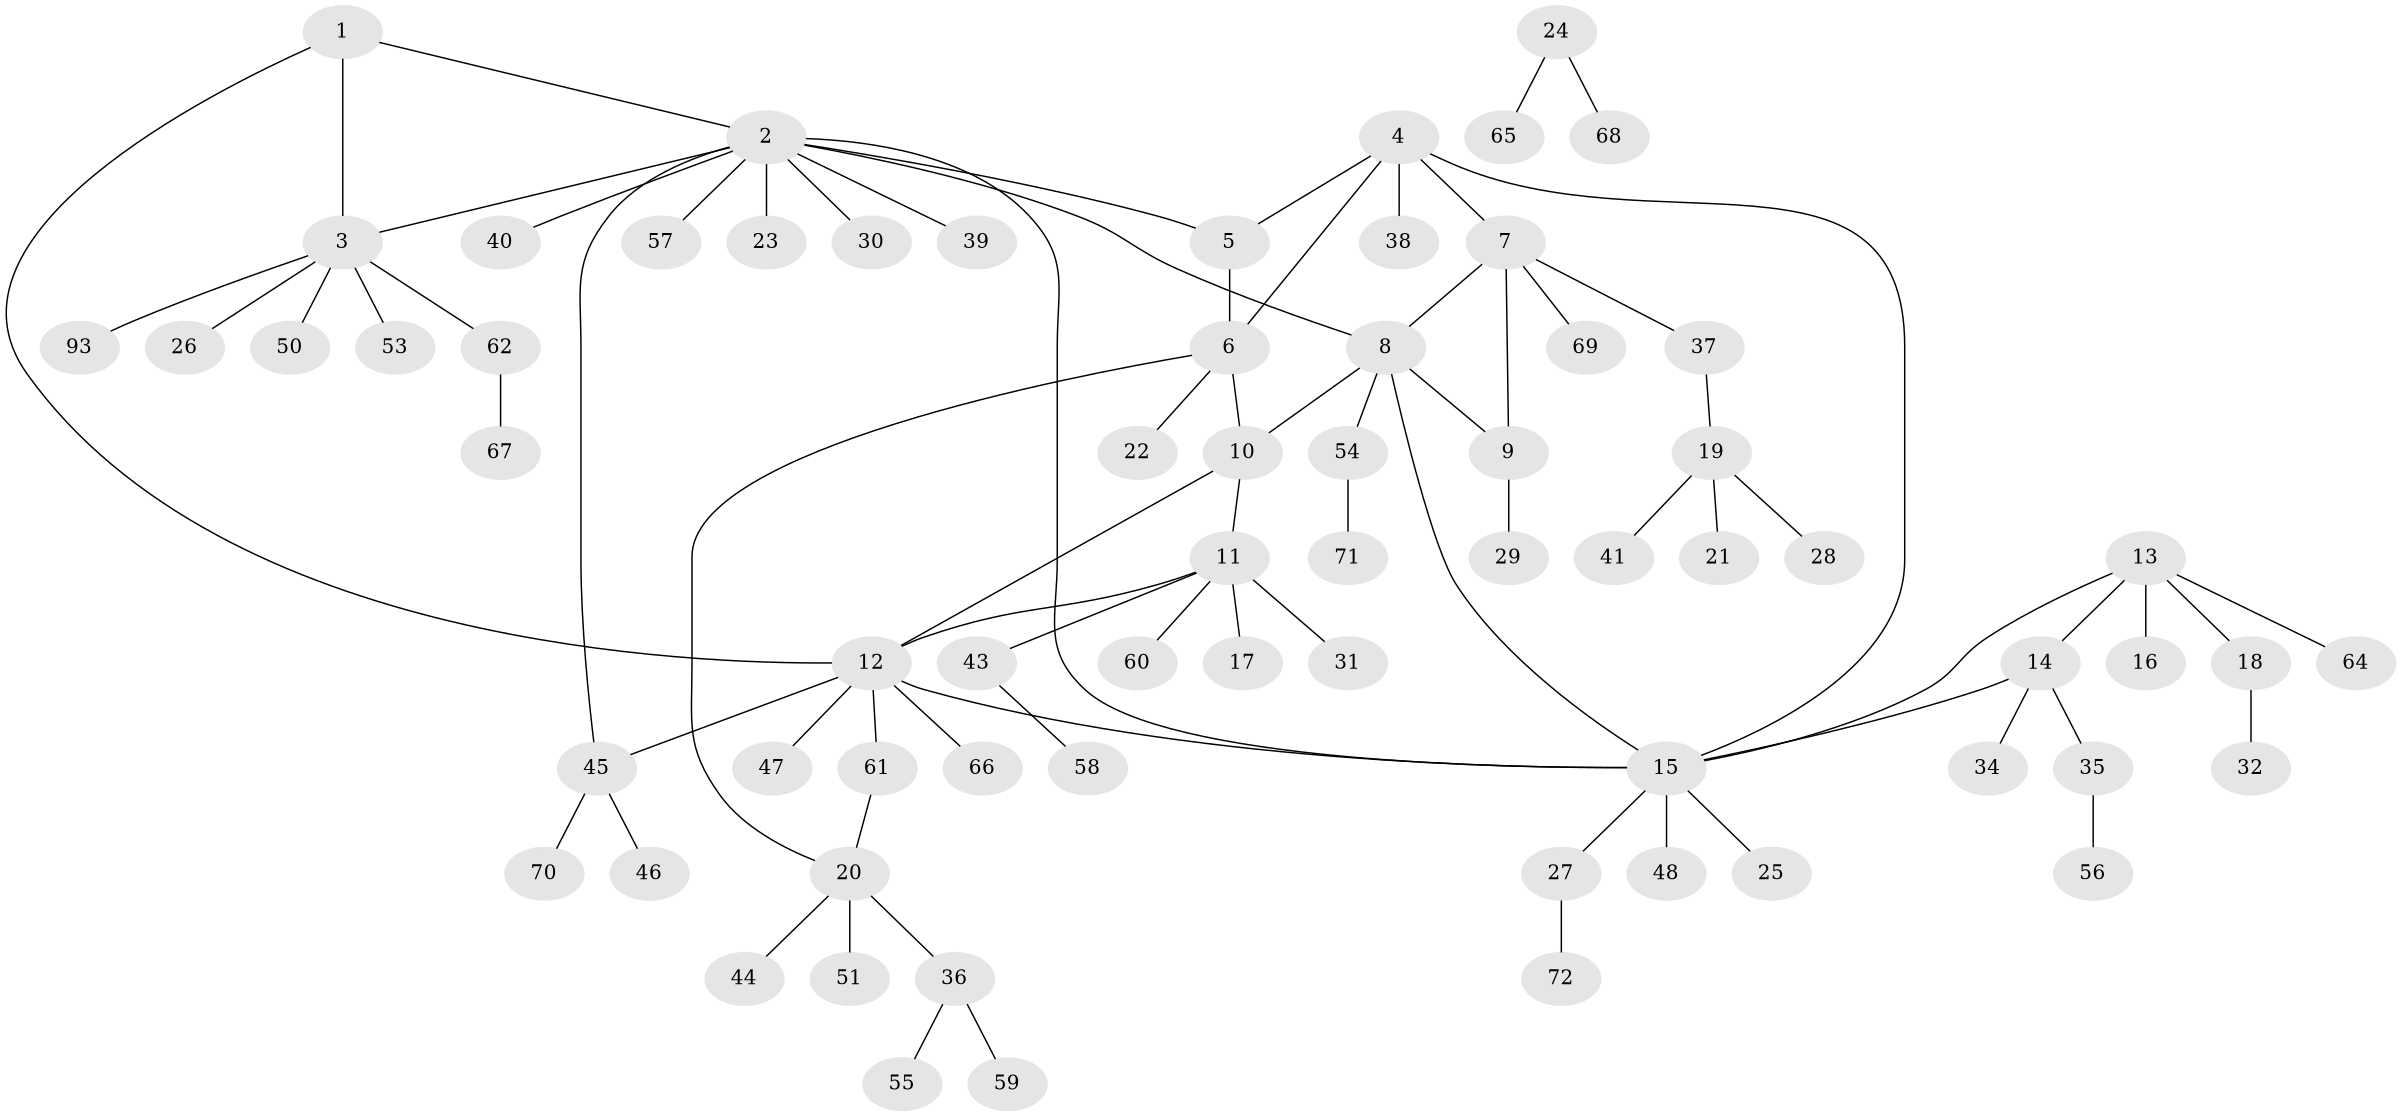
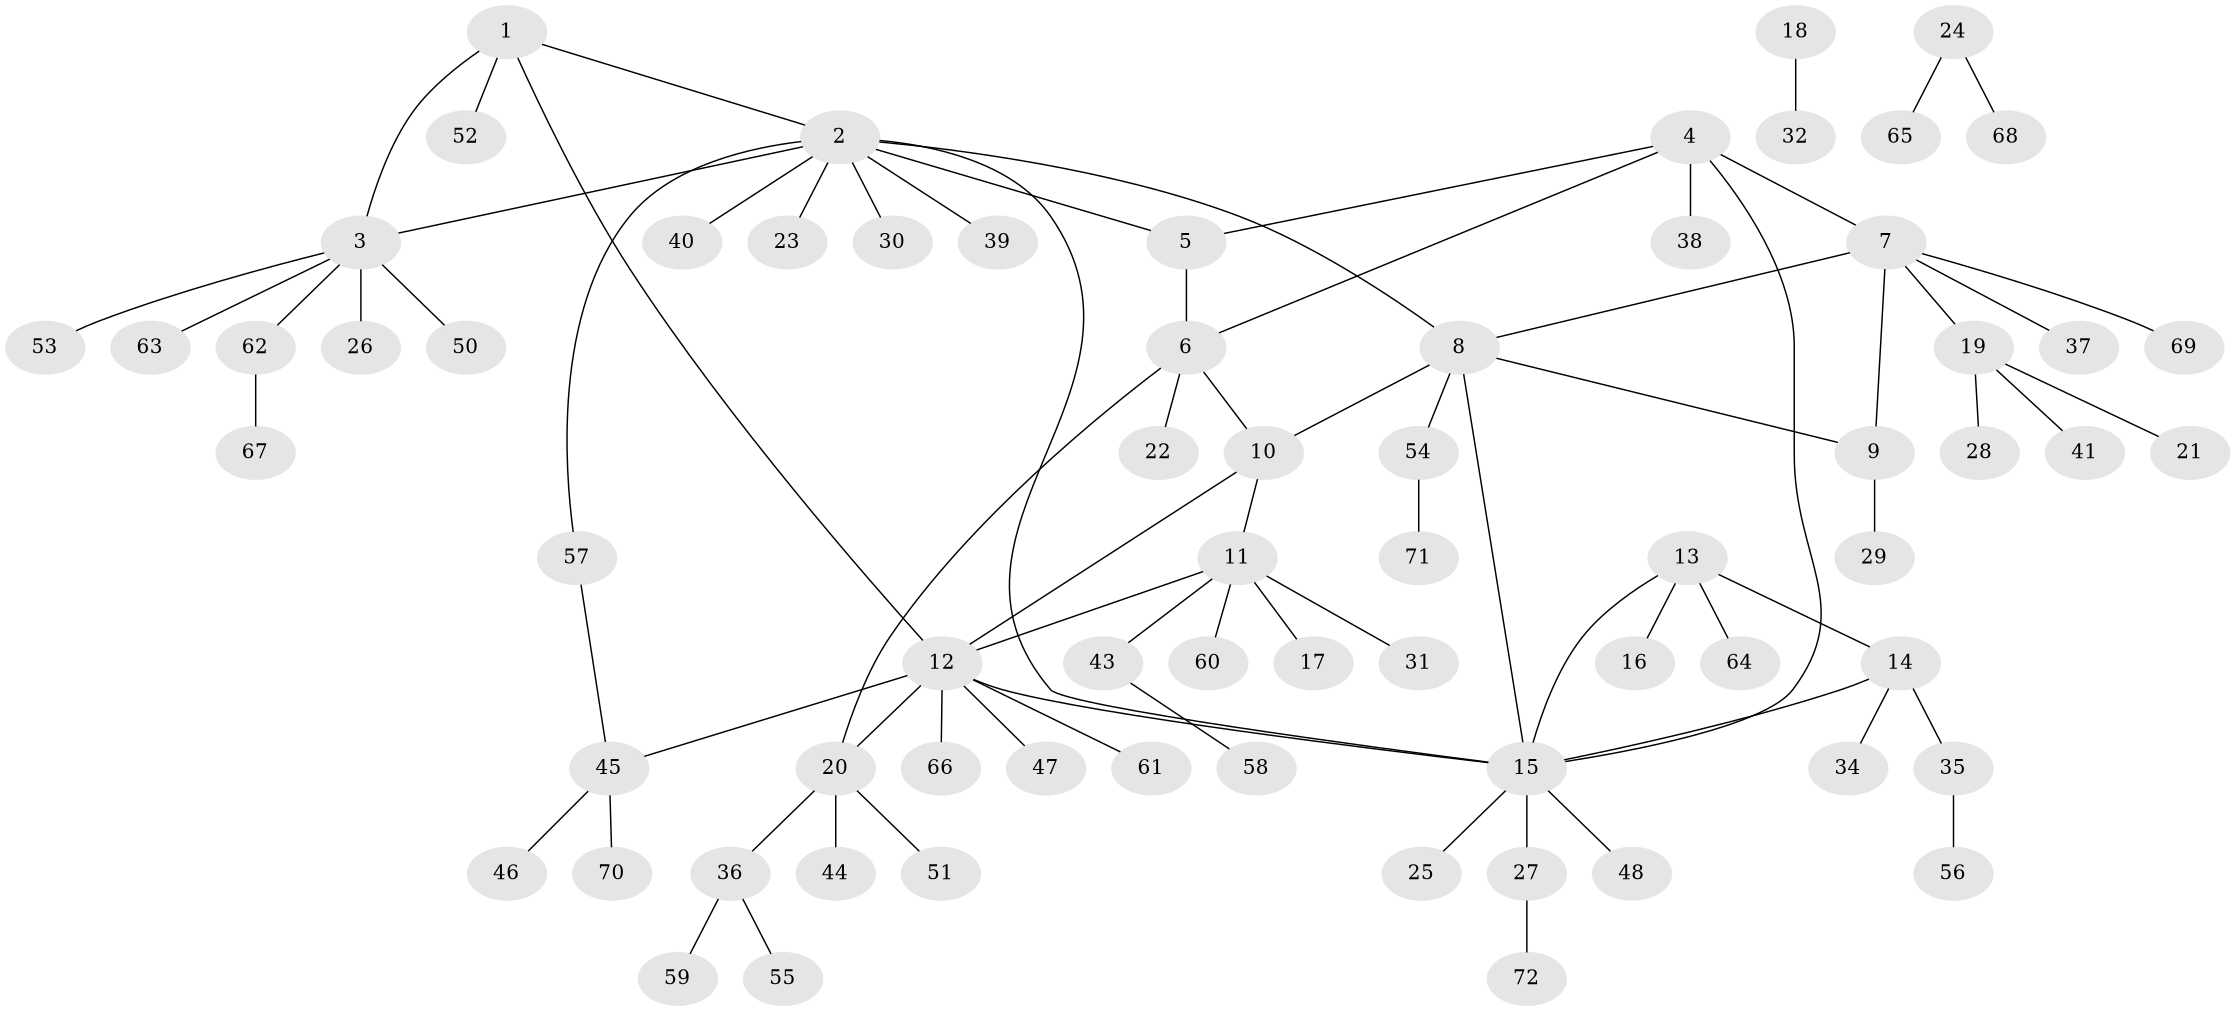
node "52": added
node "93": label "93" -> "63"
edge "37" -- "19": now "7" -- "19"
edge "2" -- "45": now "57" -- "45"
edge "13" -- "18": removed
edge "61" -- "20": now "12" -- "20"
